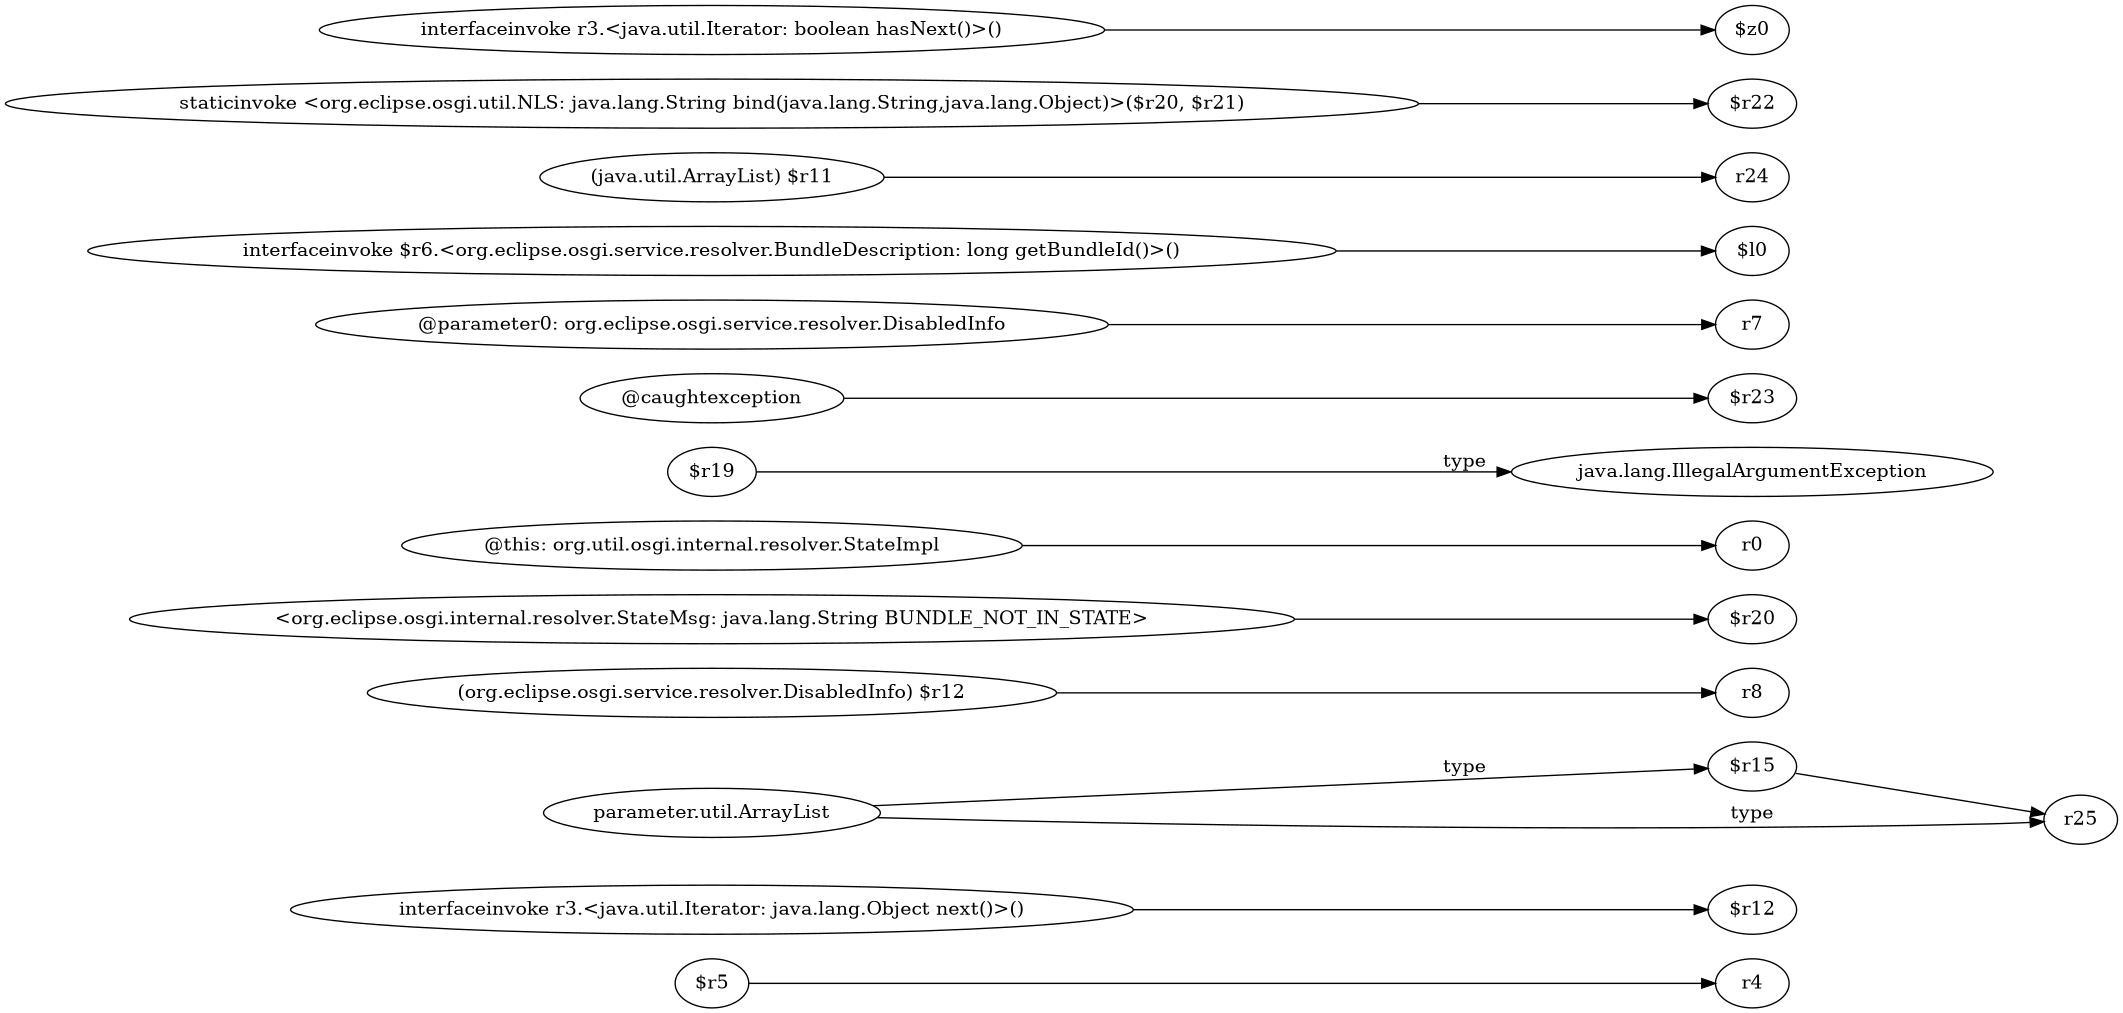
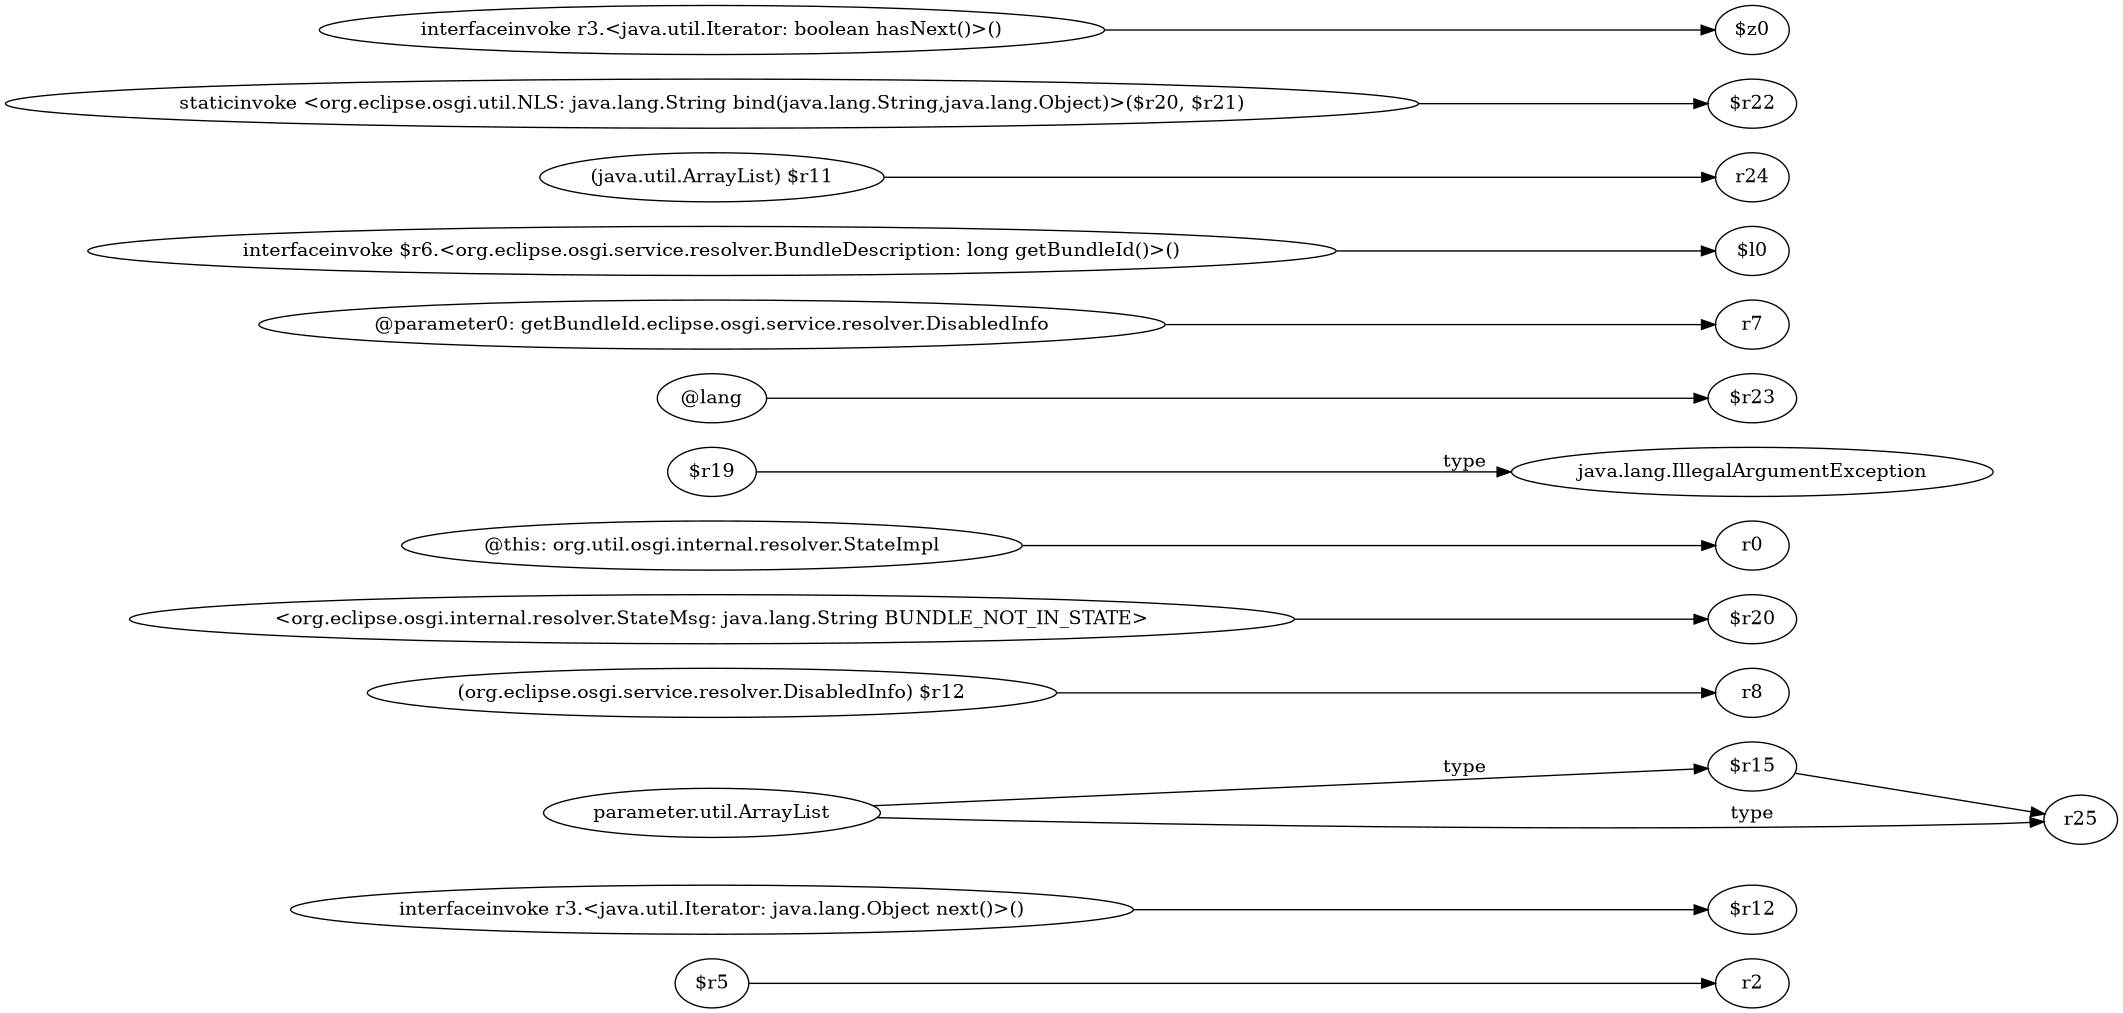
node "@parameter0: org.eclipse.osgi.service.resolver.DisabledInfo": label "@parameter0: org.eclipse.osgi.service.resolver.DisabledInfo" -> "@parameter0: getBundleId.eclipse.osgi.service.resolver.DisabledInfo"
node "@caughtexception": label "@caughtexception" -> "@lang"
node "r4": label "r4" -> "r2"
